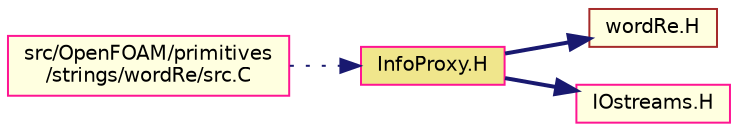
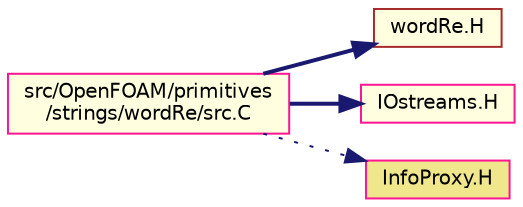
edge "InfoProxy.H" -> "wordRe.H": now "src/OpenFOAM/primitives /strings/wordRe/src.C" -> "wordRe.H"
edge "InfoProxy.H" -> "IOstreams.H": now "src/OpenFOAM/primitives /strings/wordRe/src.C" -> "IOstreams.H"
